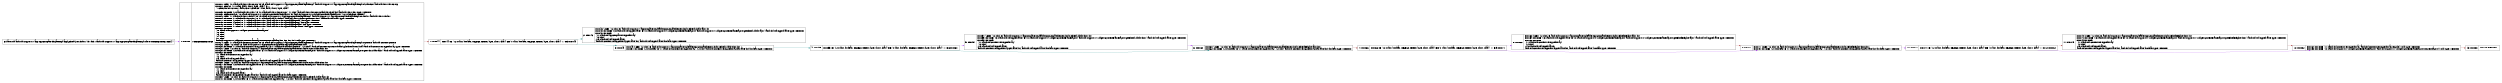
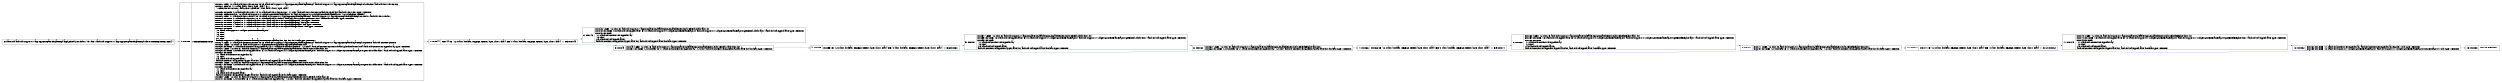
node "2: 0x0046": text "(r1 I:android.appcompat.res.TypedArray)" -> "(r1 I:android.content.res.TypedArray)"
